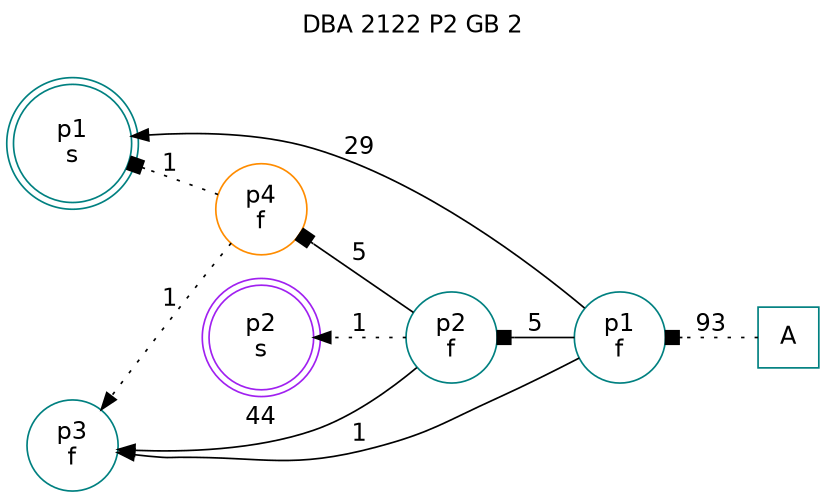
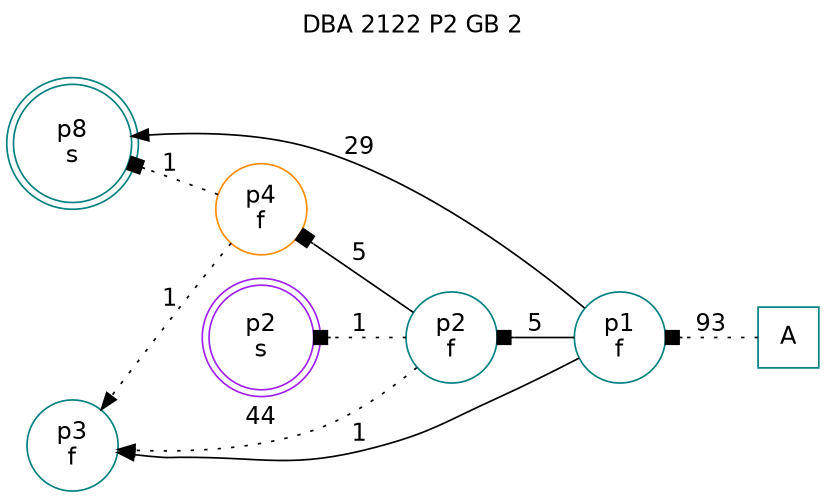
node "p1 s": label "p1 s" -> "p8 s"
edge "p2 f" -> "p2 s": arrowhead normal -> box
edge "p2 f" -> "p3 f": style solid -> dotted
